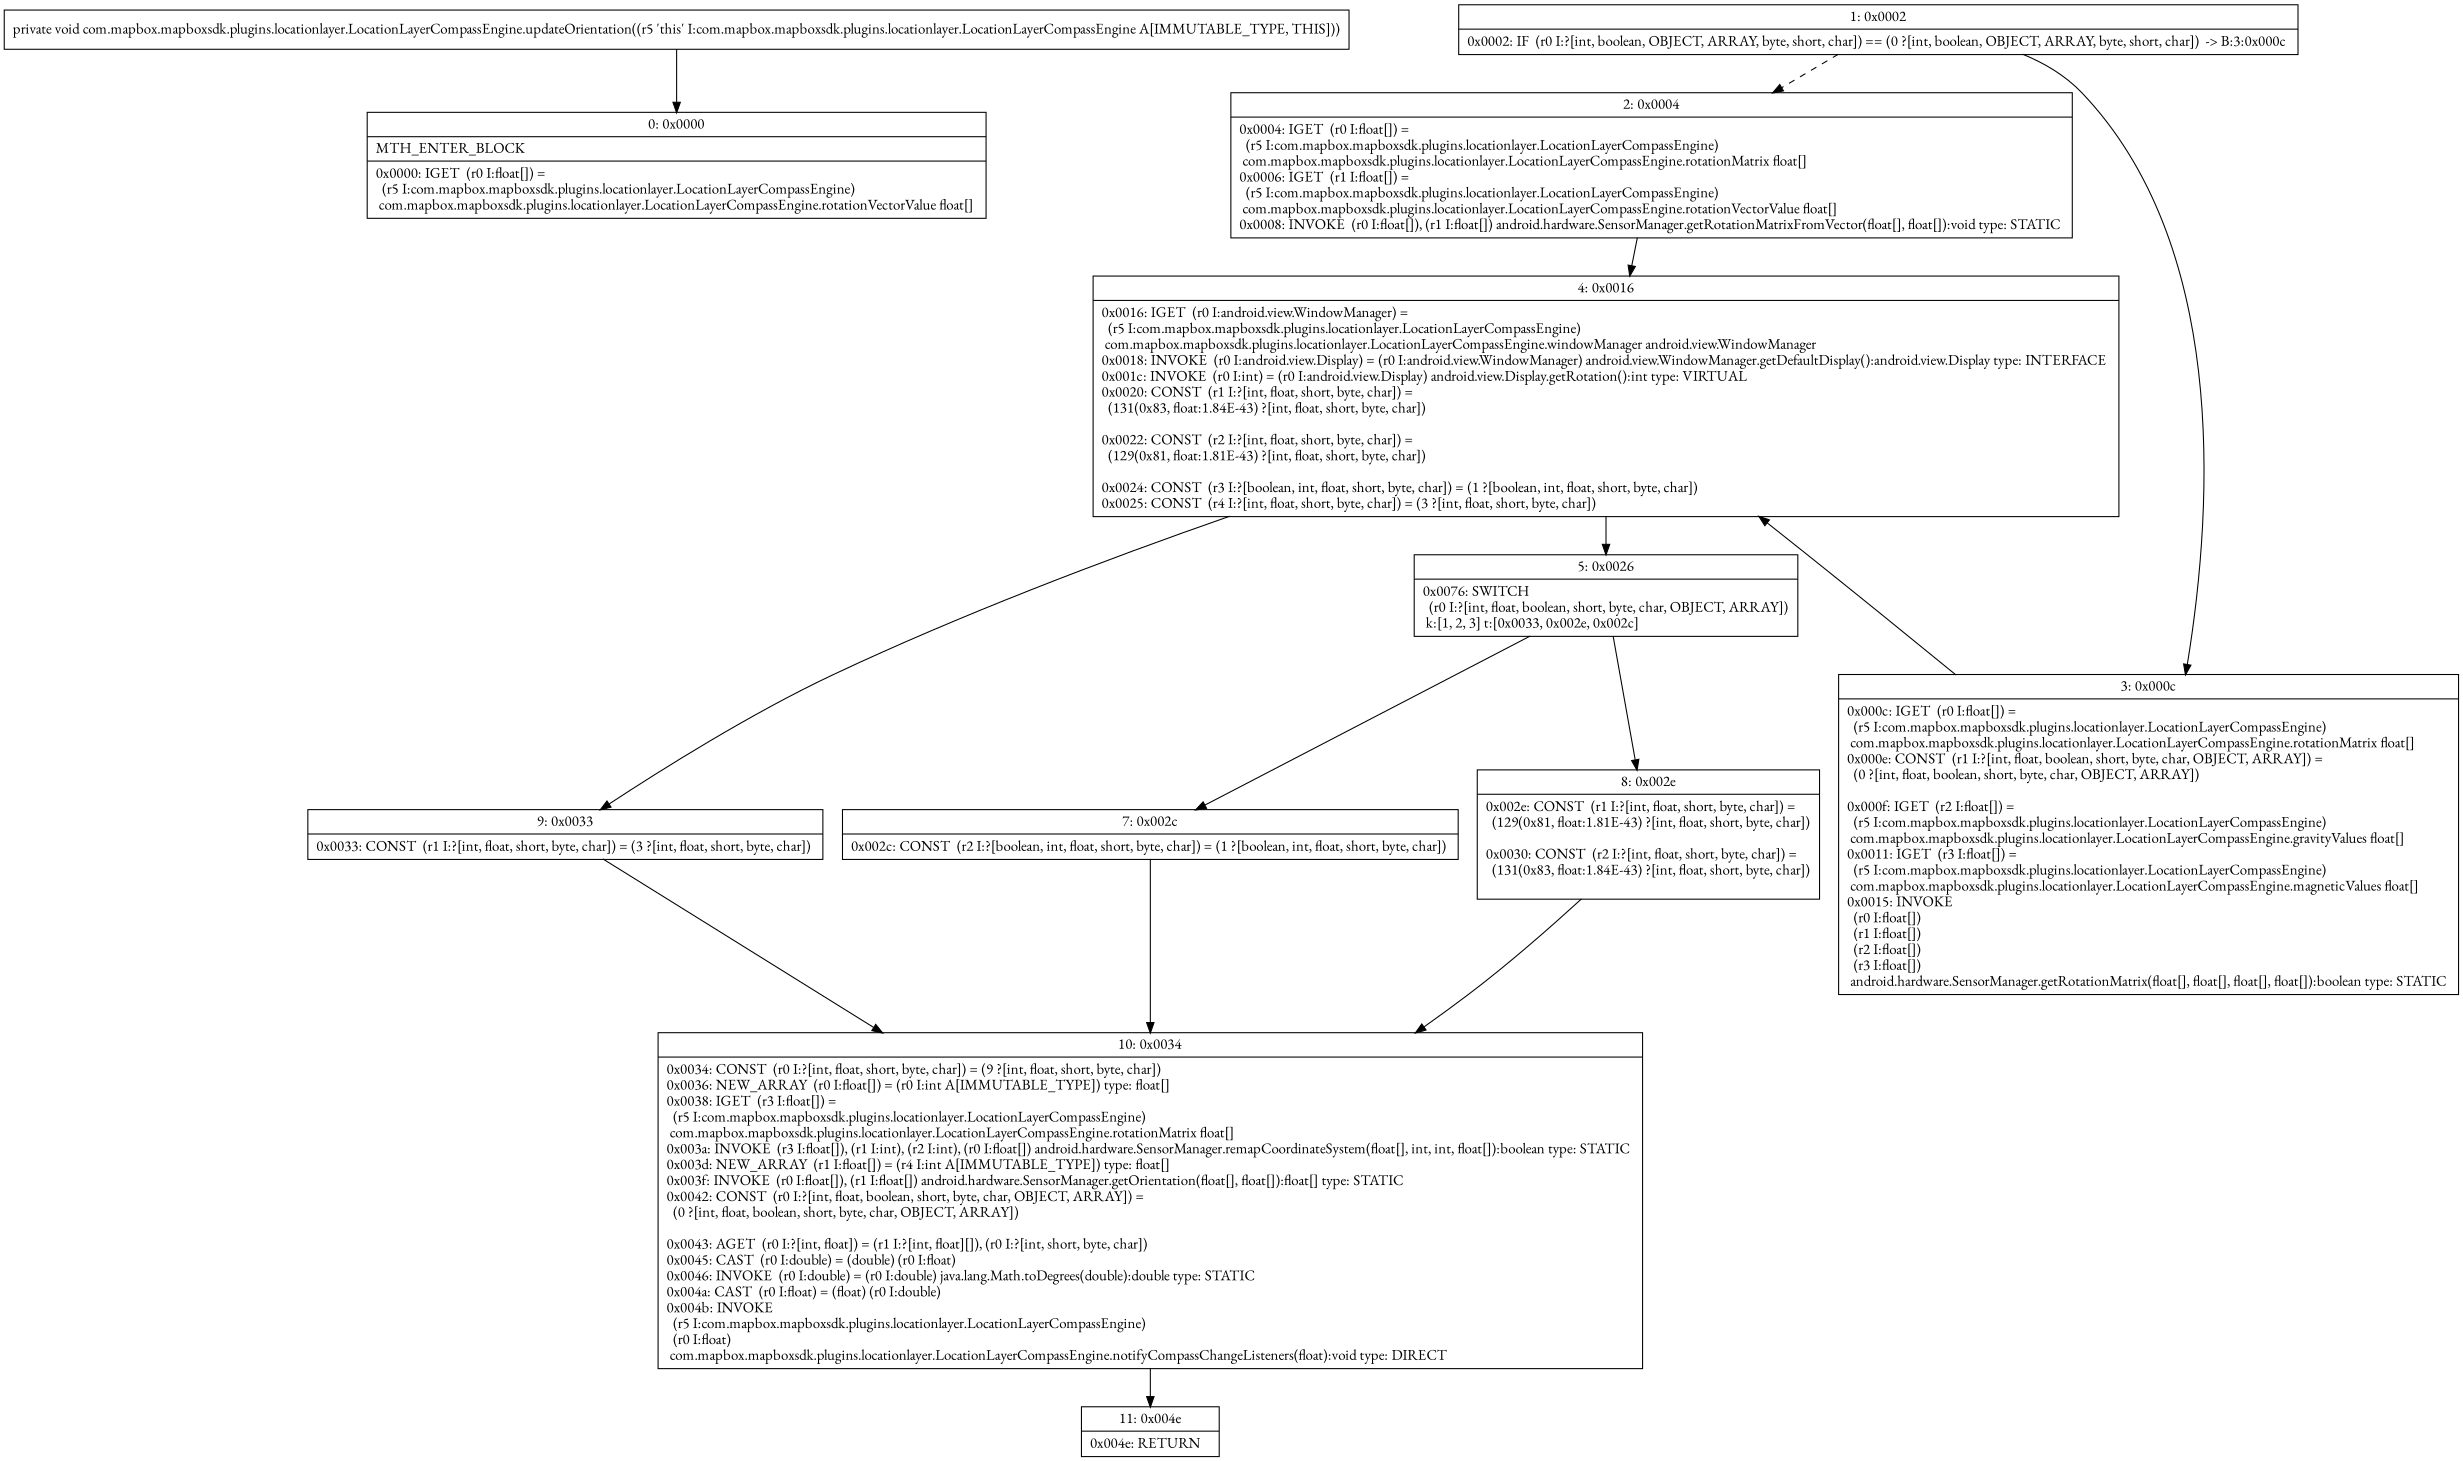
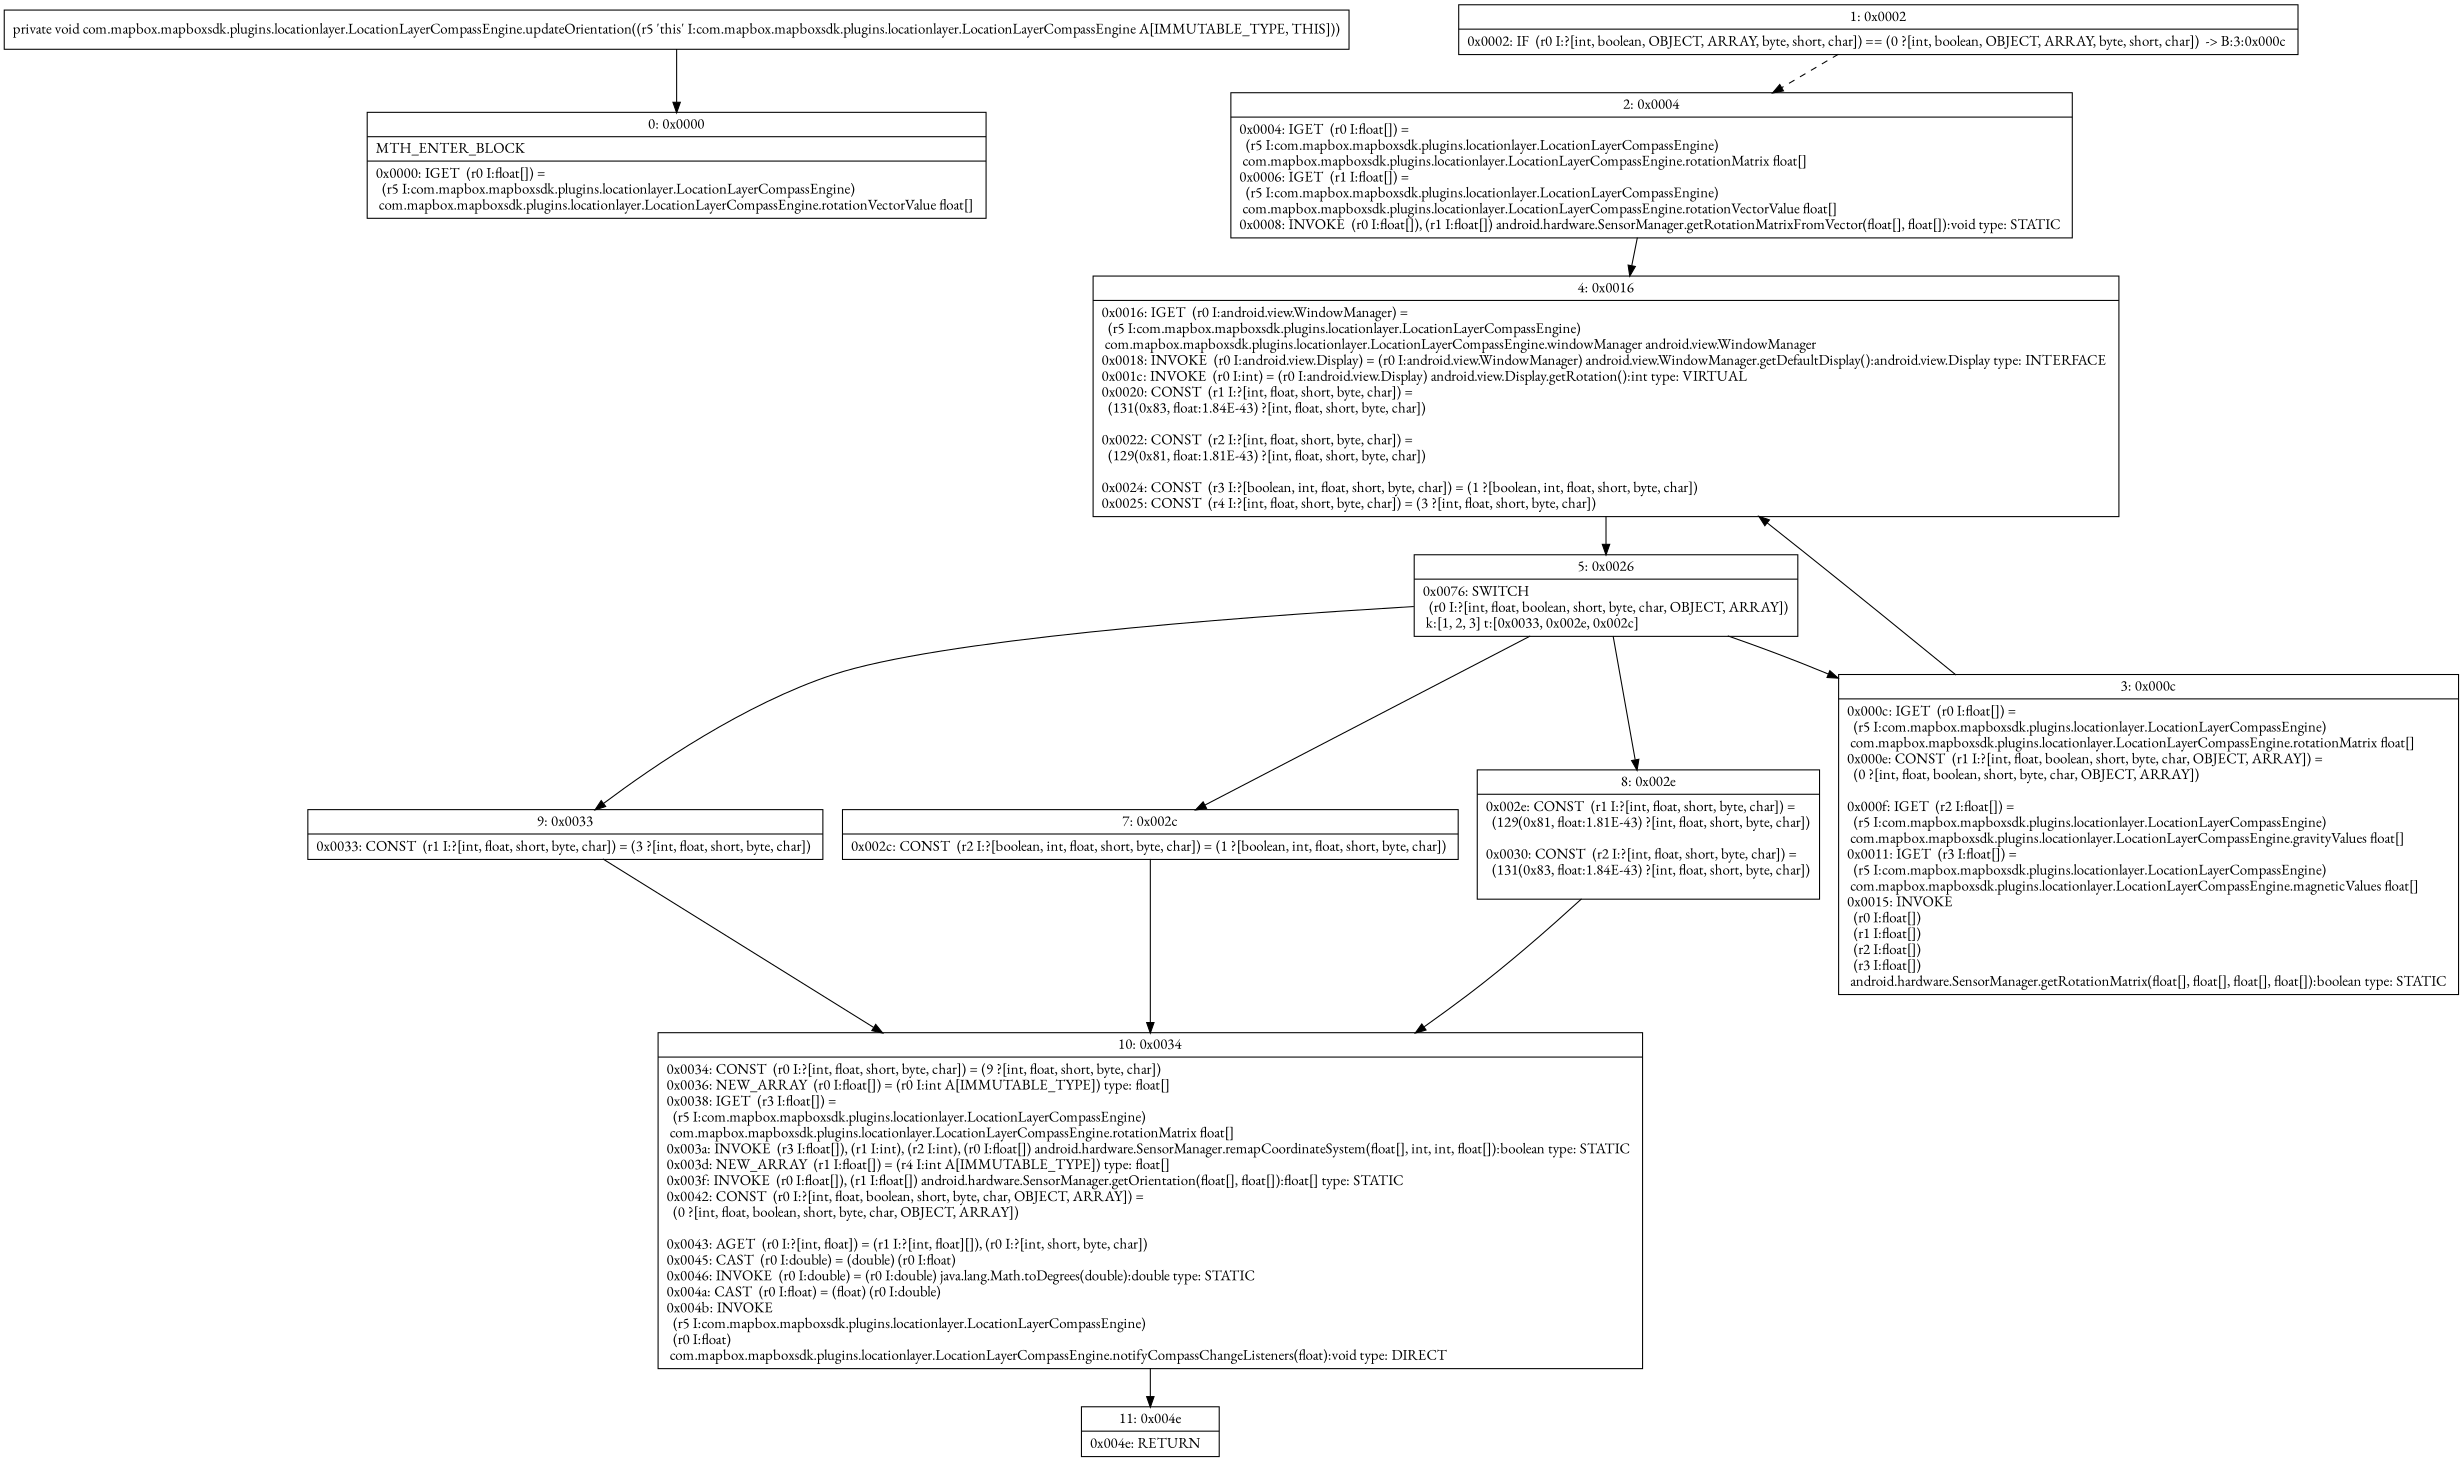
edge "1: 0x0002" -> "3: 0x000c": now "5: 0x0026" -> "3: 0x000c"
edge "4: 0x0016" -> "9: 0x0033": now "5: 0x0026" -> "9: 0x0033"
